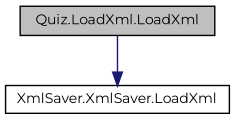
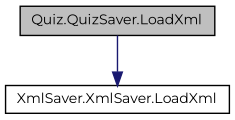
node "Quiz.LoadXml.LoadXml": label "Quiz.LoadXml.LoadXml" -> "Quiz.QuizSaver.LoadXml"
